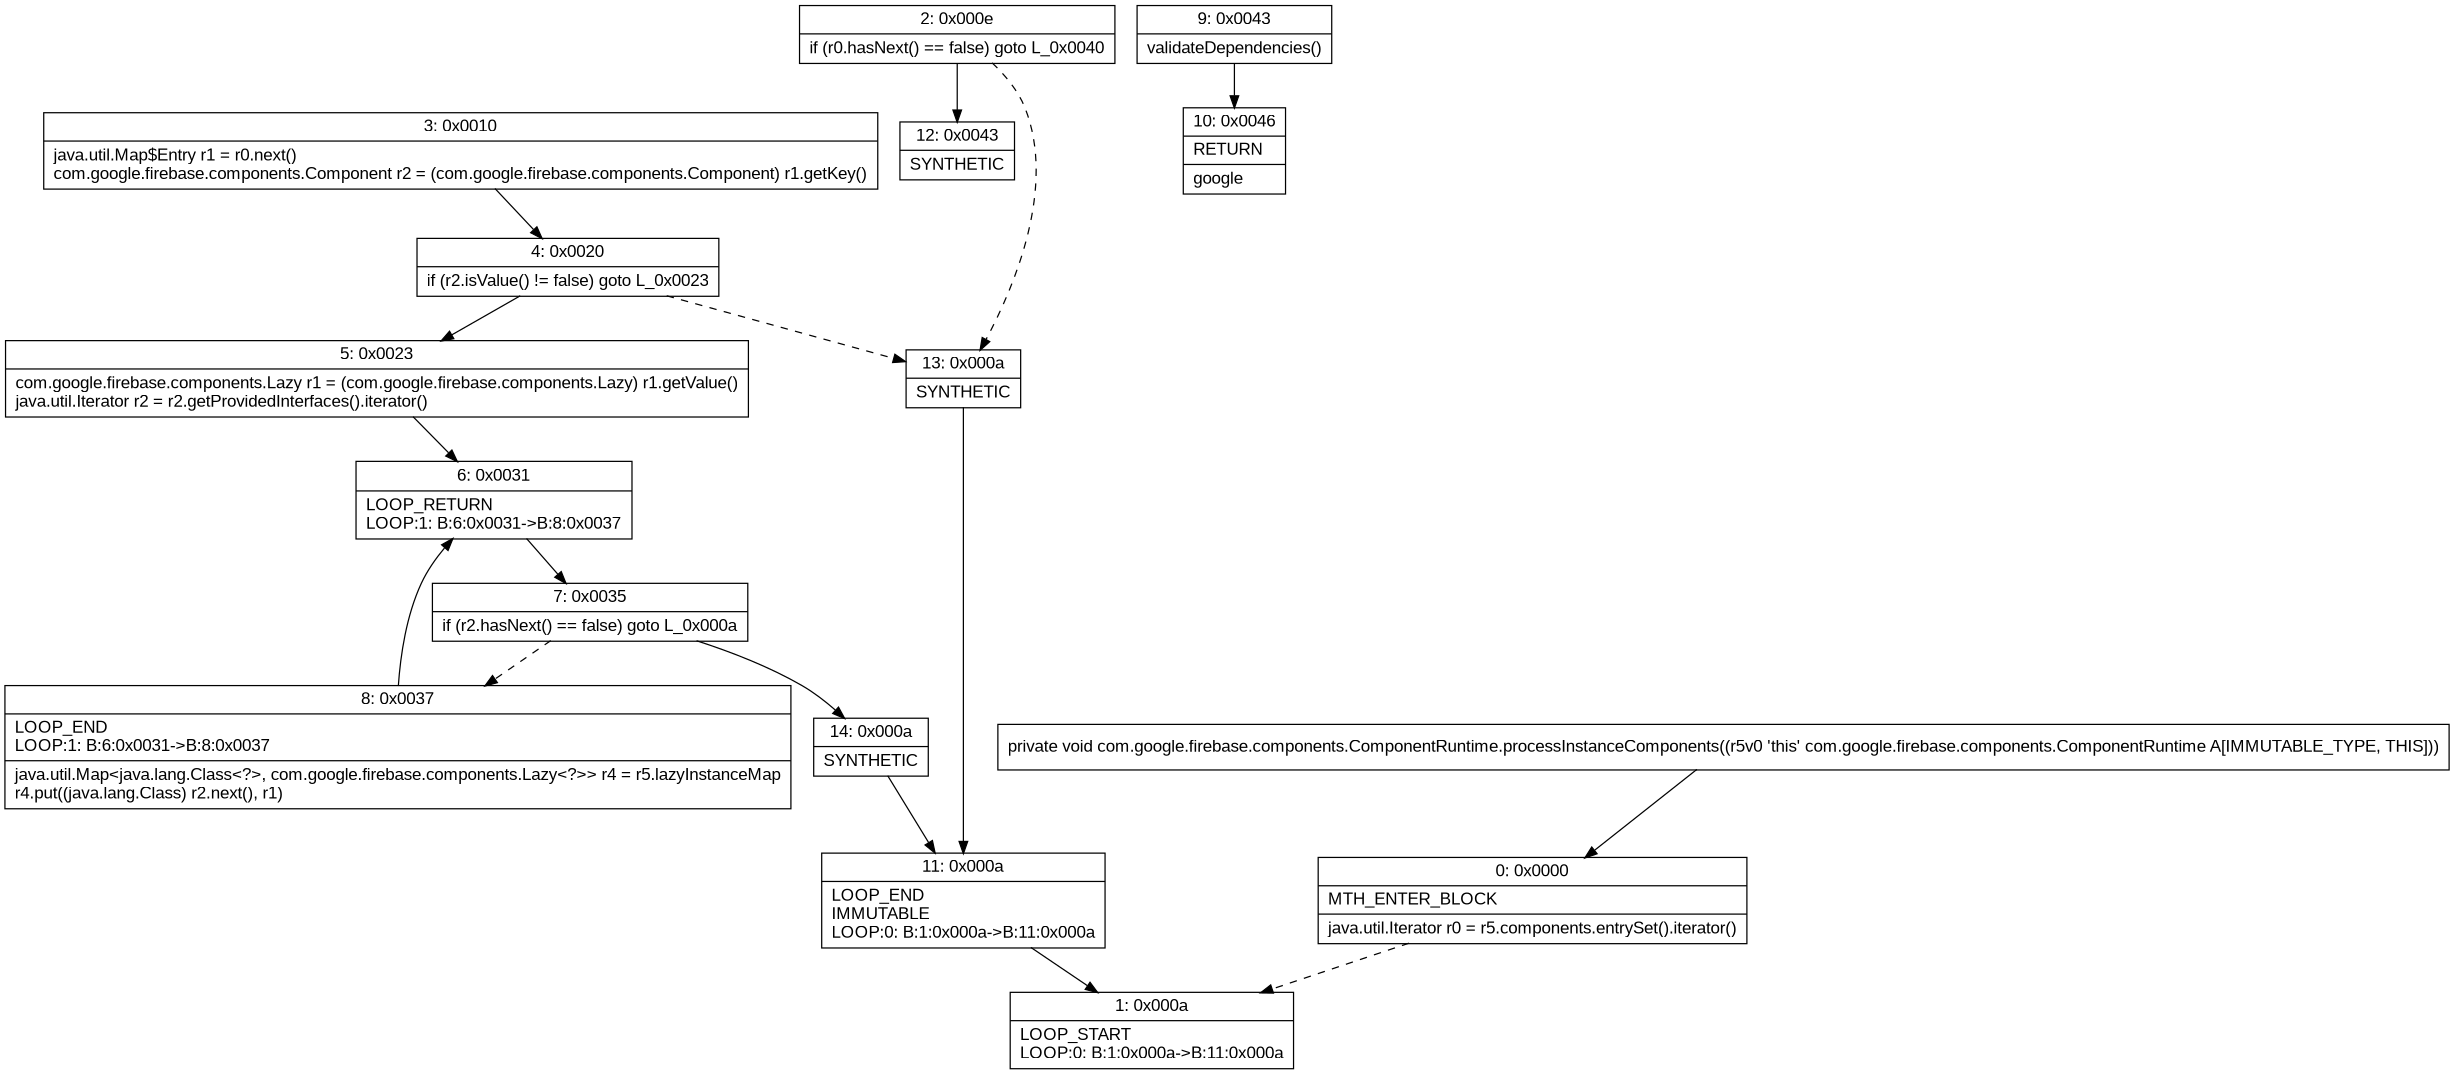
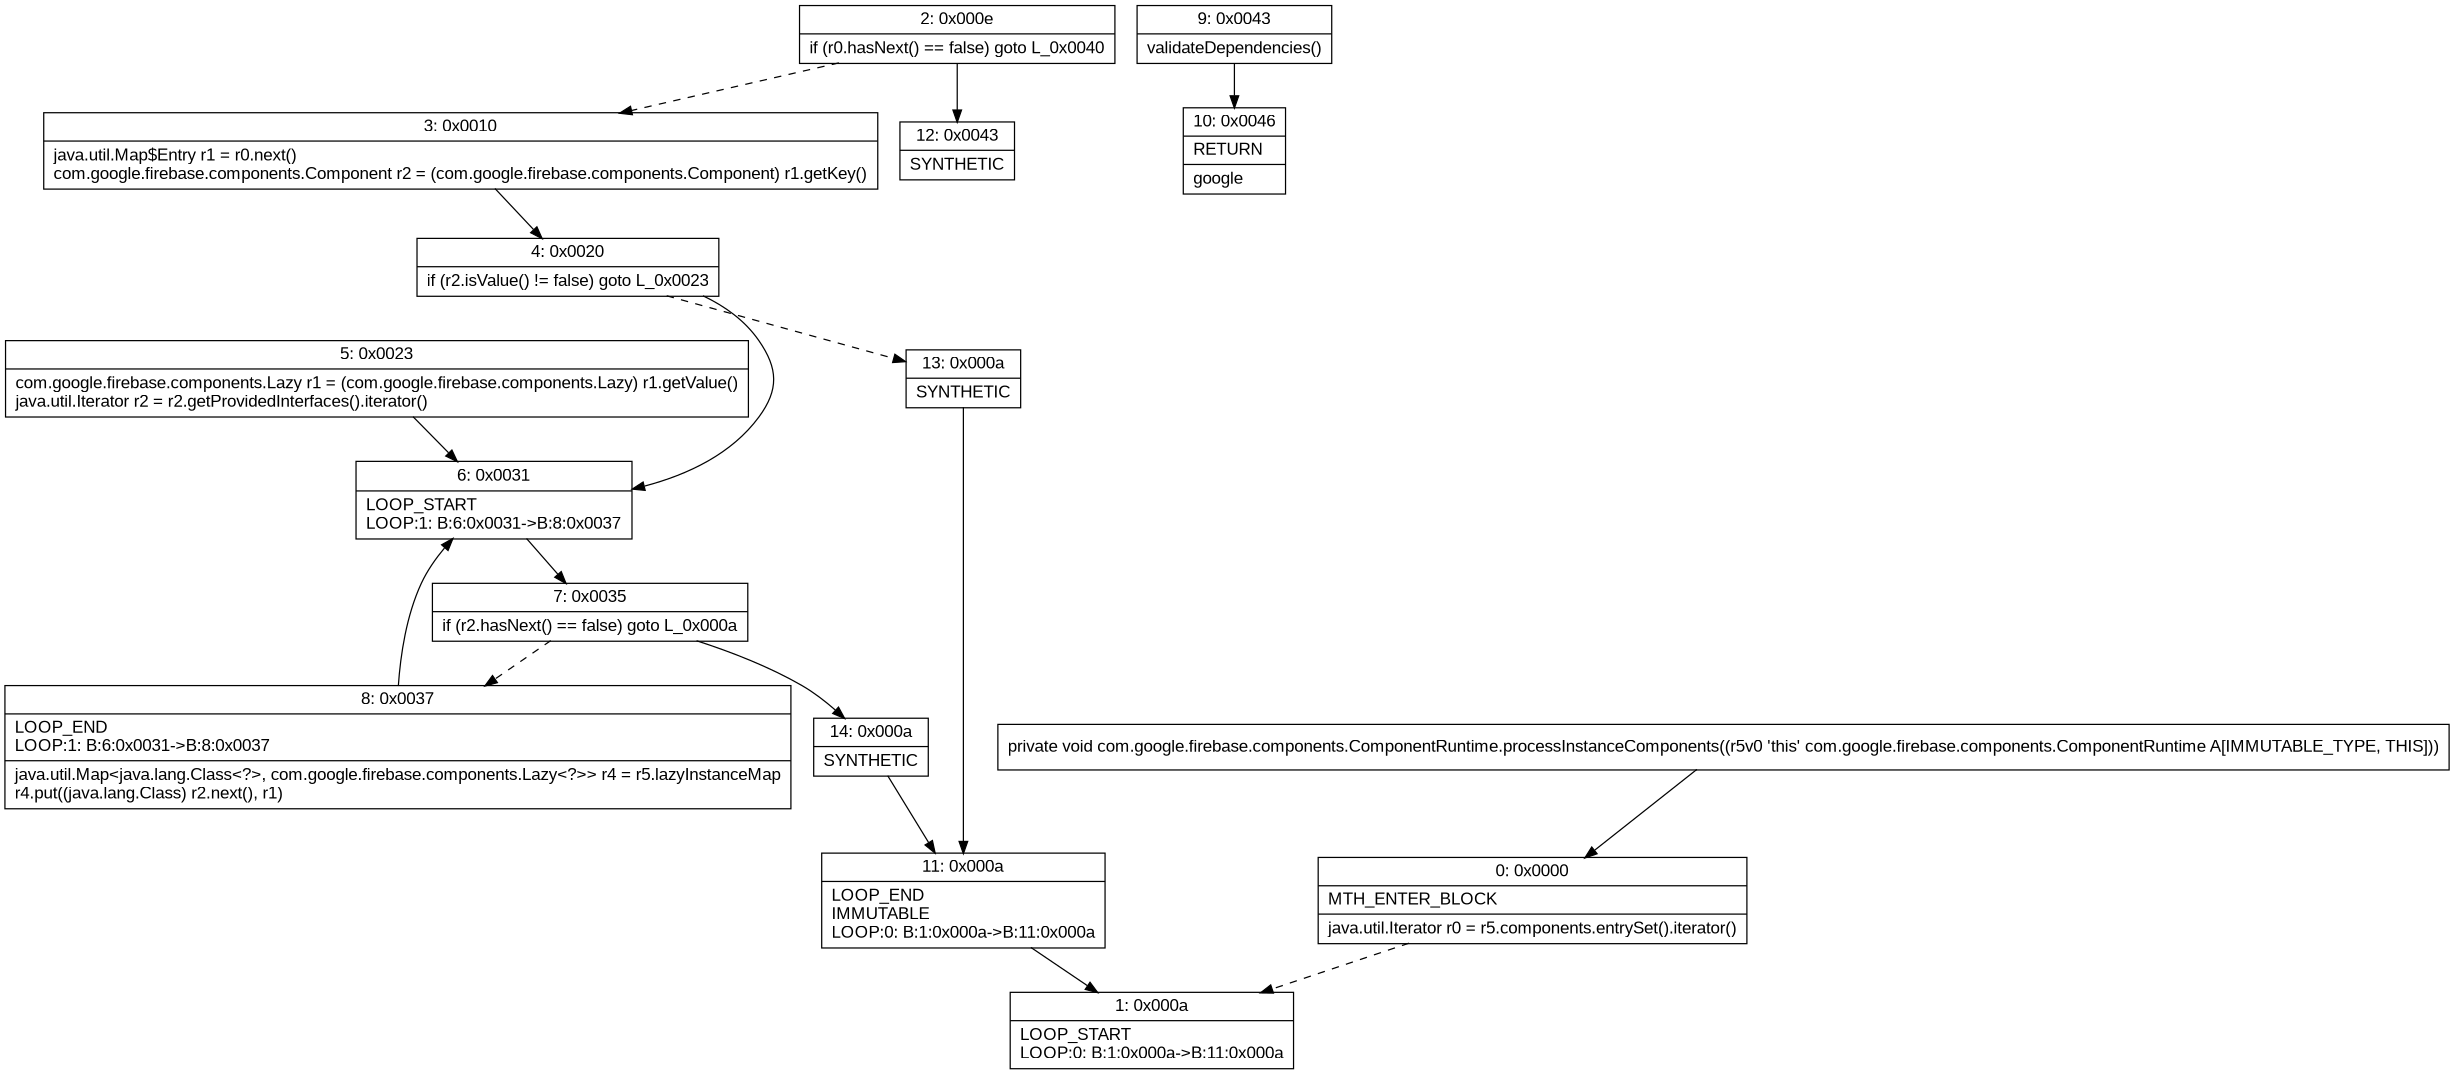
edge "2: 0x000e" -> "13: 0x000a": now "2: 0x000e" -> "3: 0x0010"
edge "4: 0x0020" -> "5: 0x0023": now "4: 0x0020" -> "6: 0x0031"
node "6: 0x0031": text "LOOP_RETURN" -> "LOOP_START"
